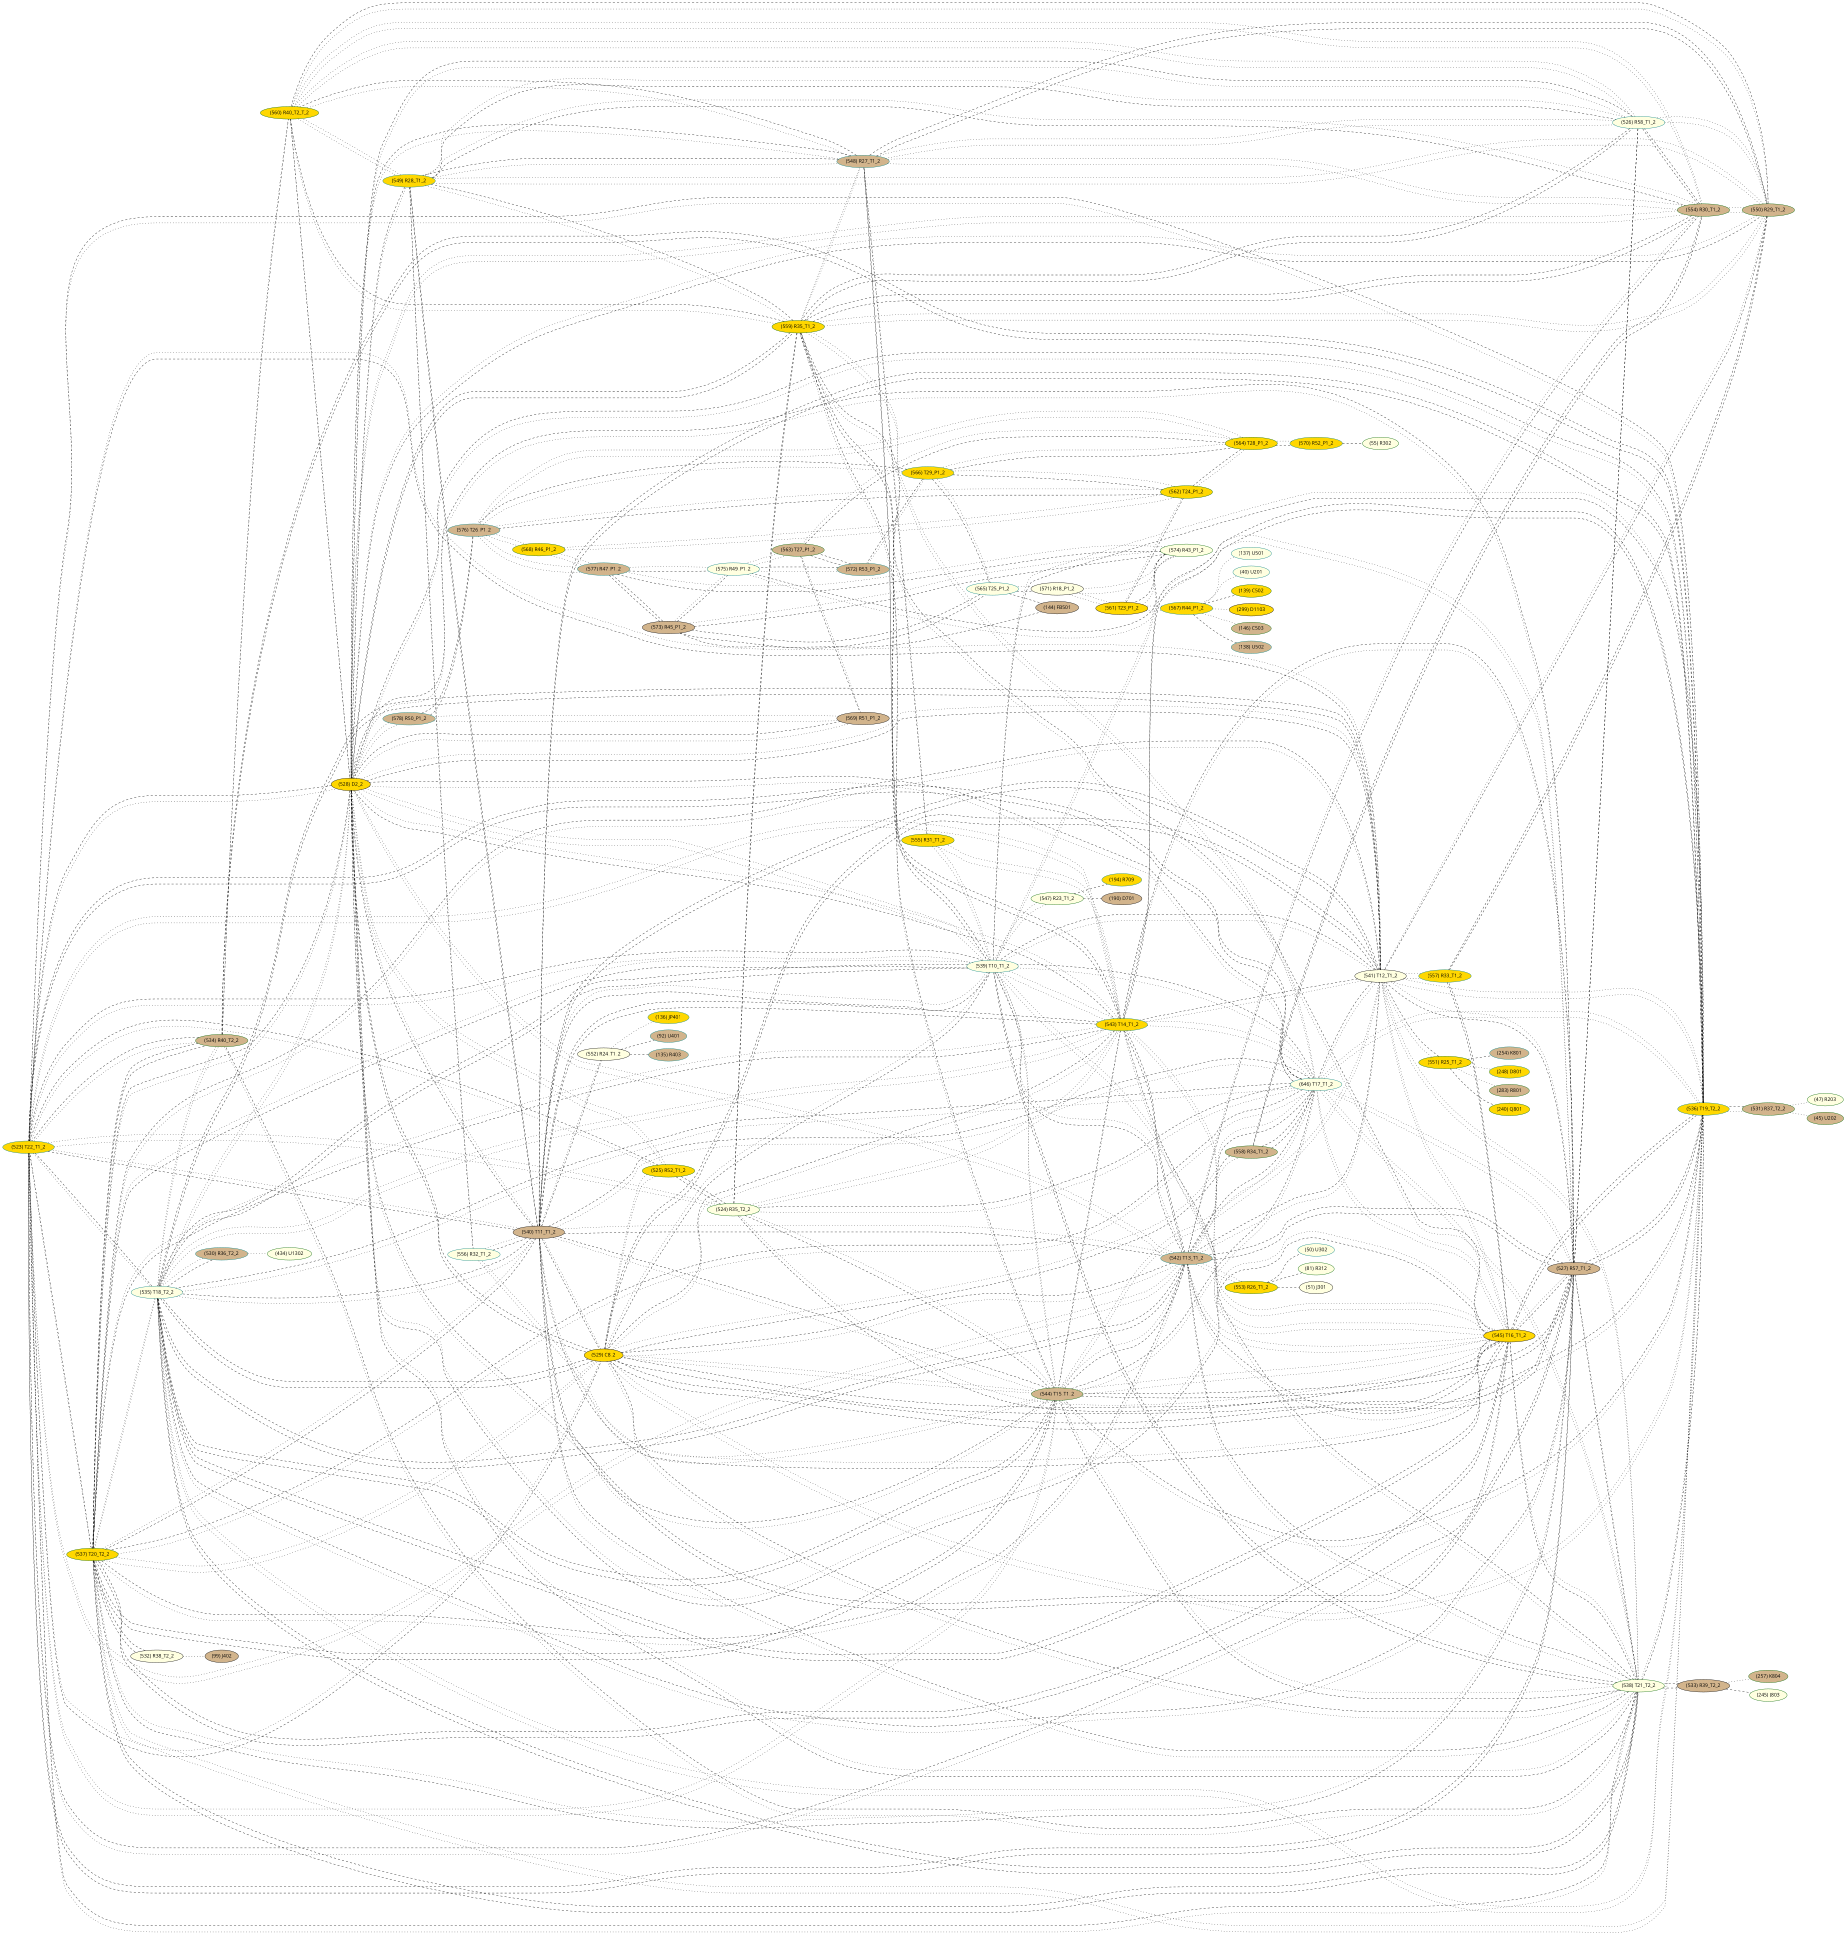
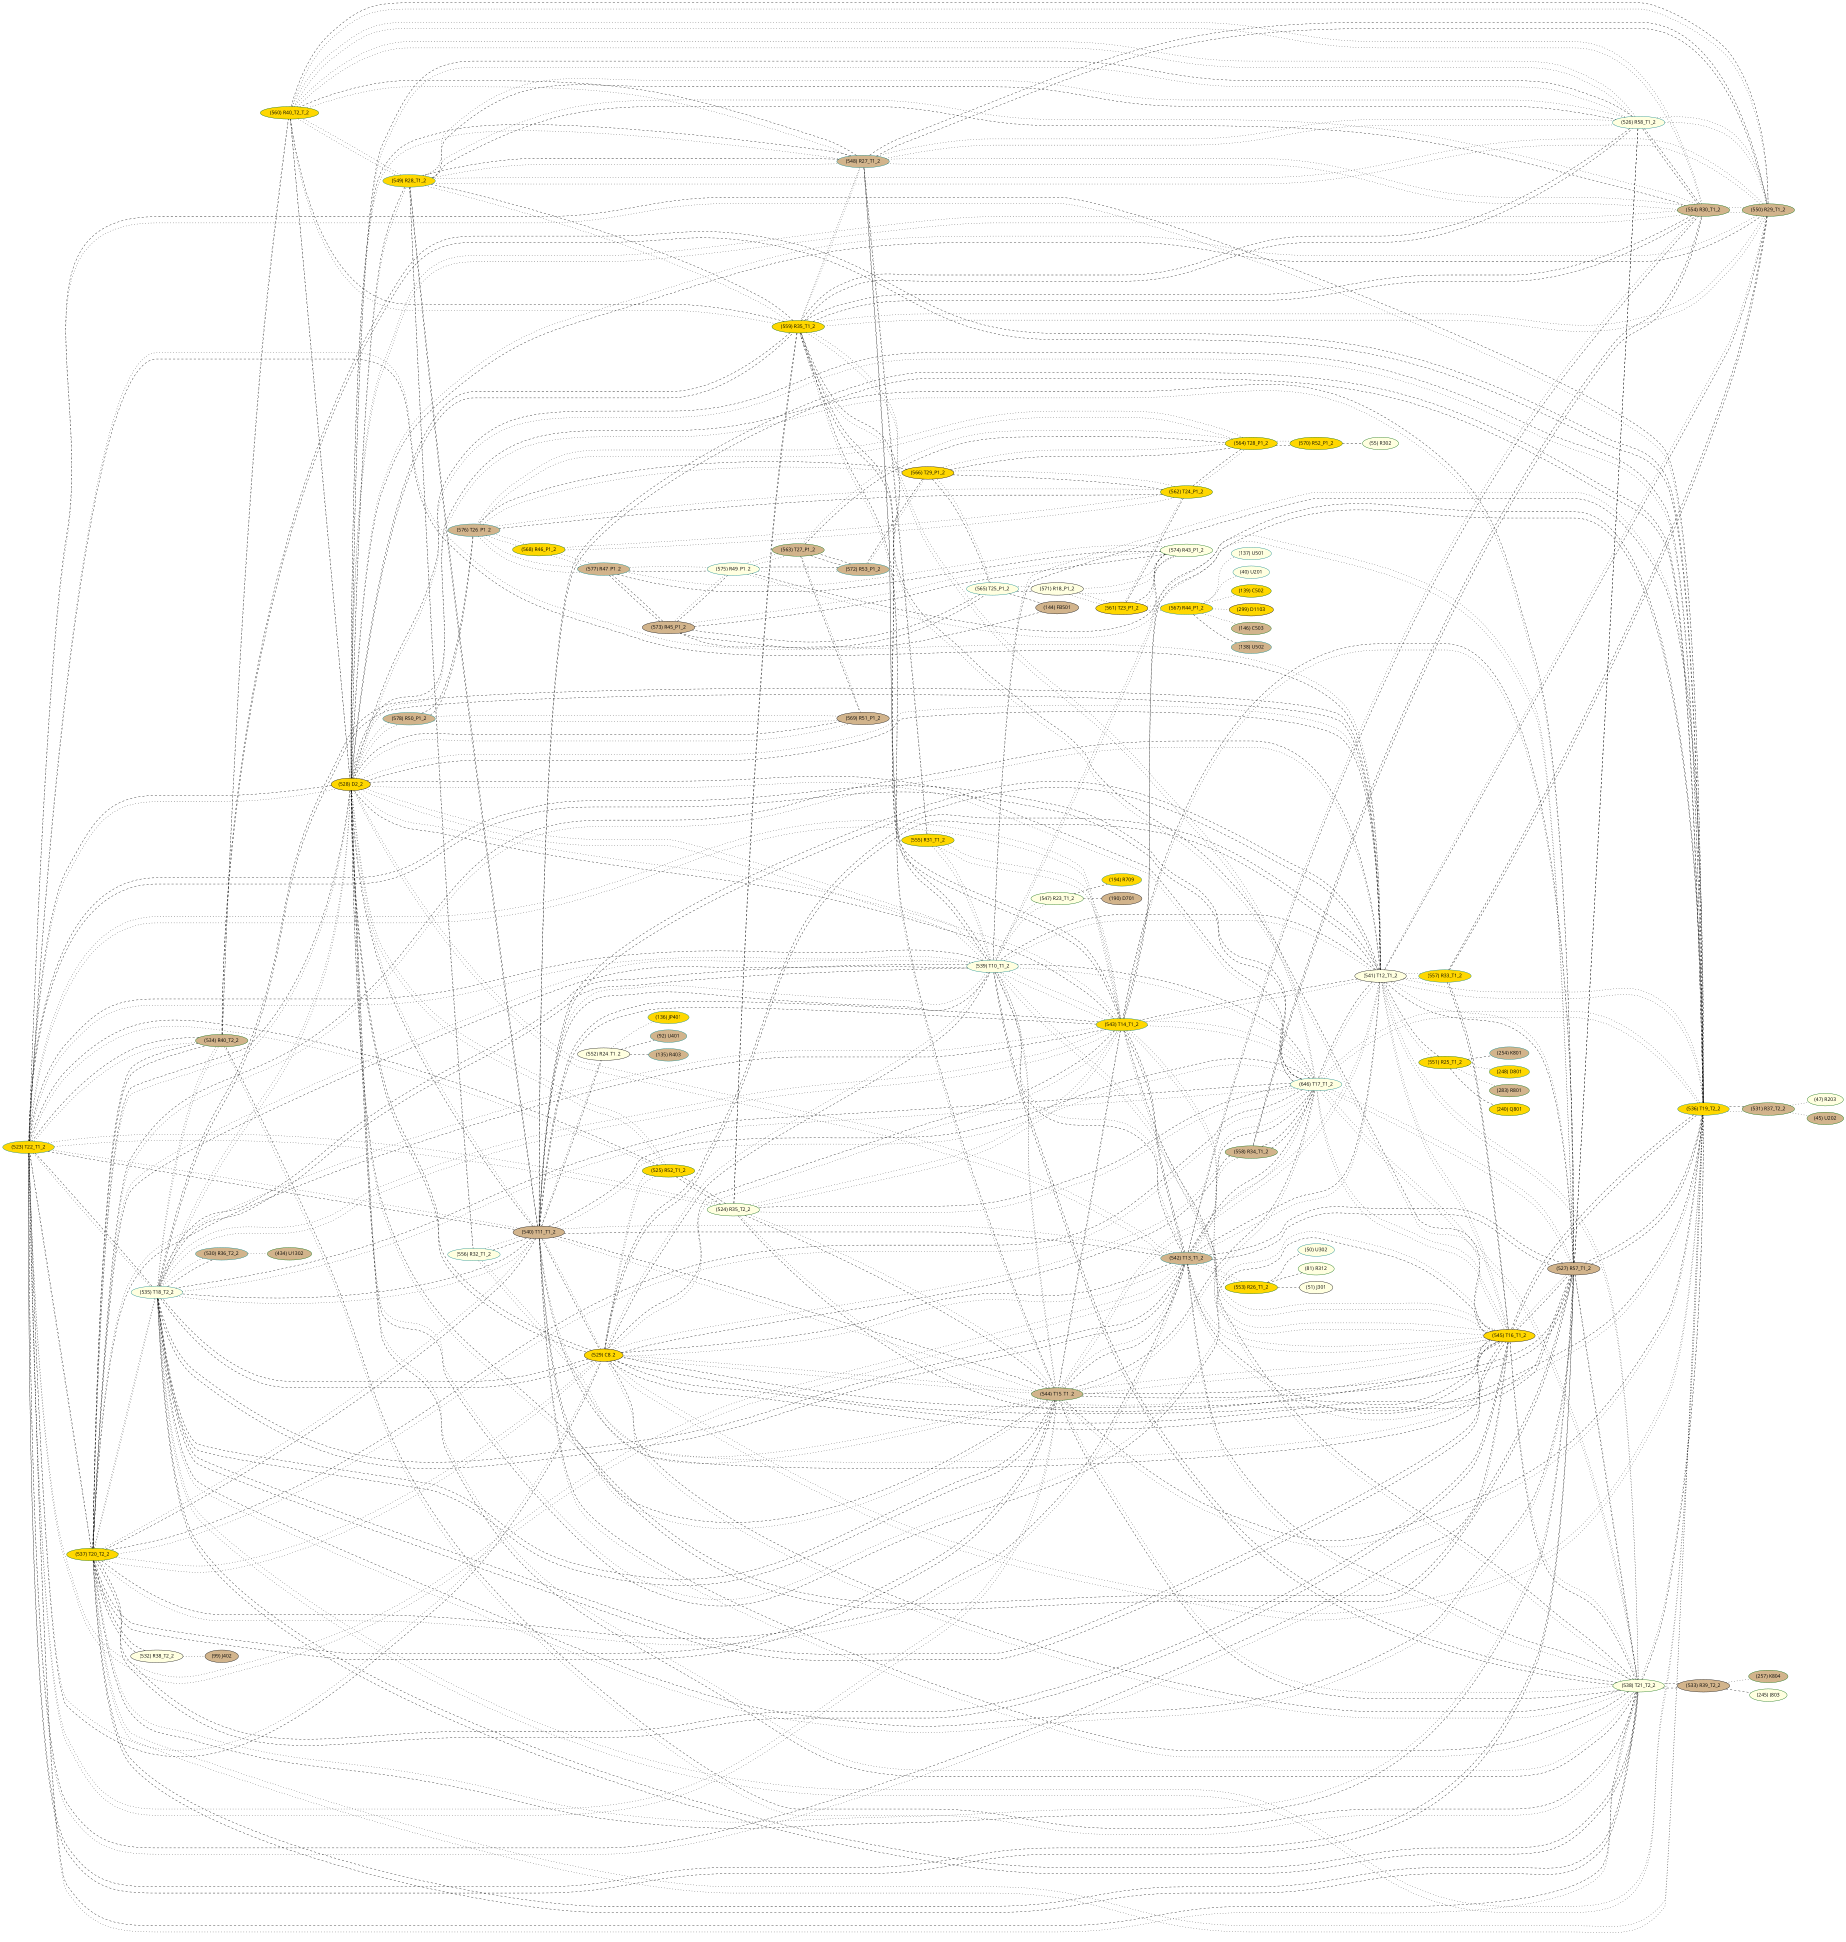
node "(570) R52_P1_2": color teal -> darkgreen
node "(566) T29_P1_2": color teal -> black
edge "(139) C502" -- "(567) R44_P1_2": style dashed -> dotted
node "(434) U1302": fillcolor lightyellow -> tan
